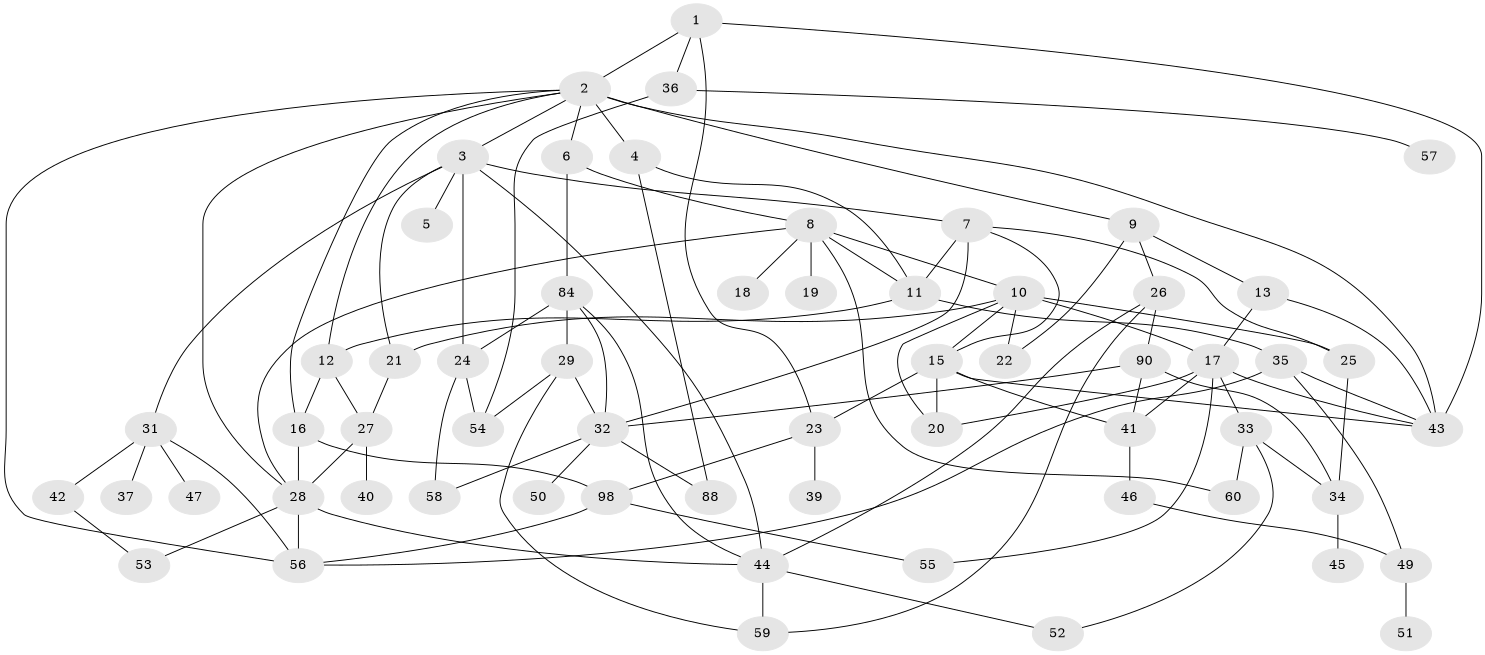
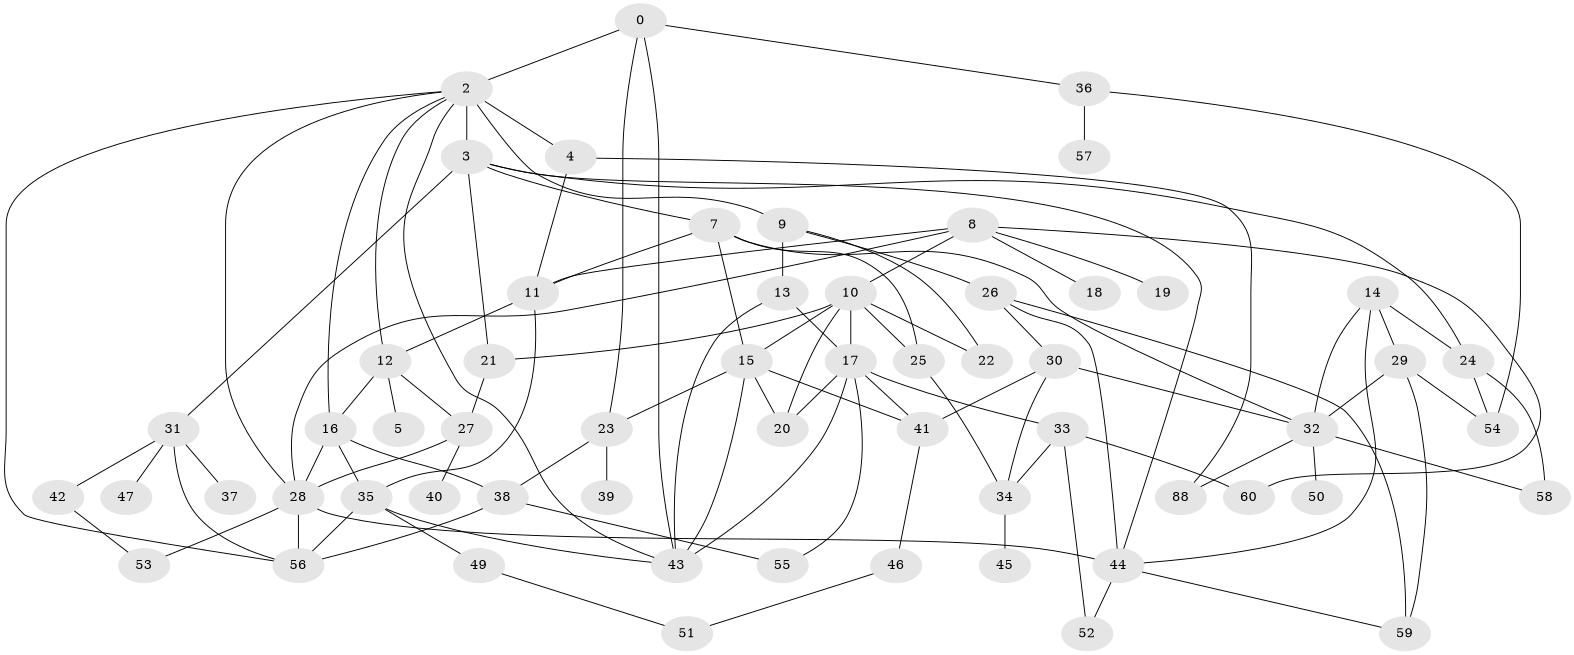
node "1": label "1" -> "0"
node "6": removed
edge "3" -- "5": now "12" -- "5"
node "84": label "84" -> "14"
node "90": label "90" -> "30"
edge "16" -- "35": added
node "98": label "98" -> "38"
edge "46" -- "49": now "46" -- "51"
